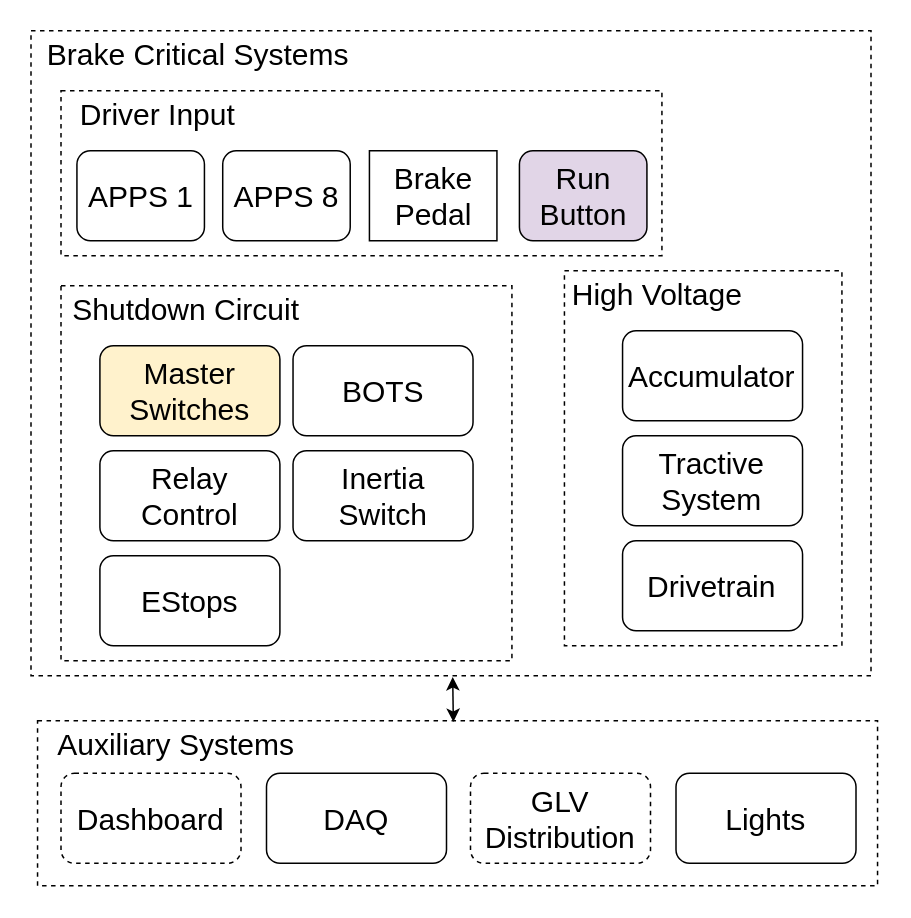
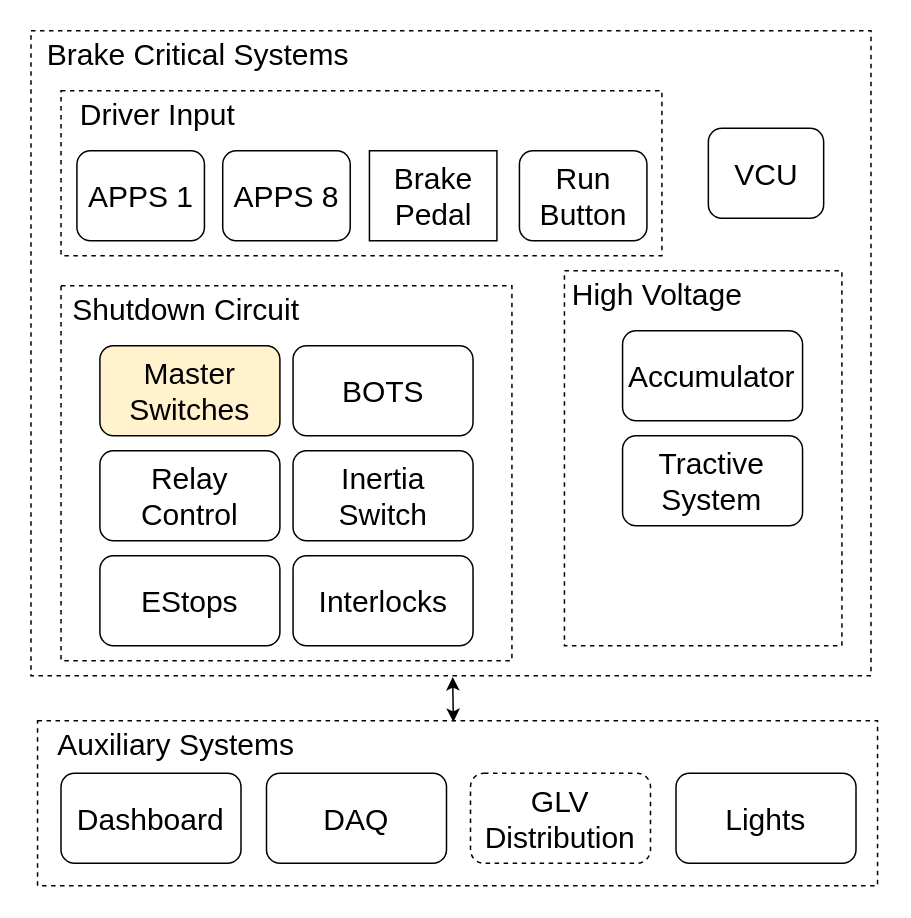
node "VCU": added
node "Run Button": fillcolor #e1d5e7 -> #ffffff
node "Drivetrain": removed
node "Interlocks": added
node "Dashboard": style dashed -> solid
